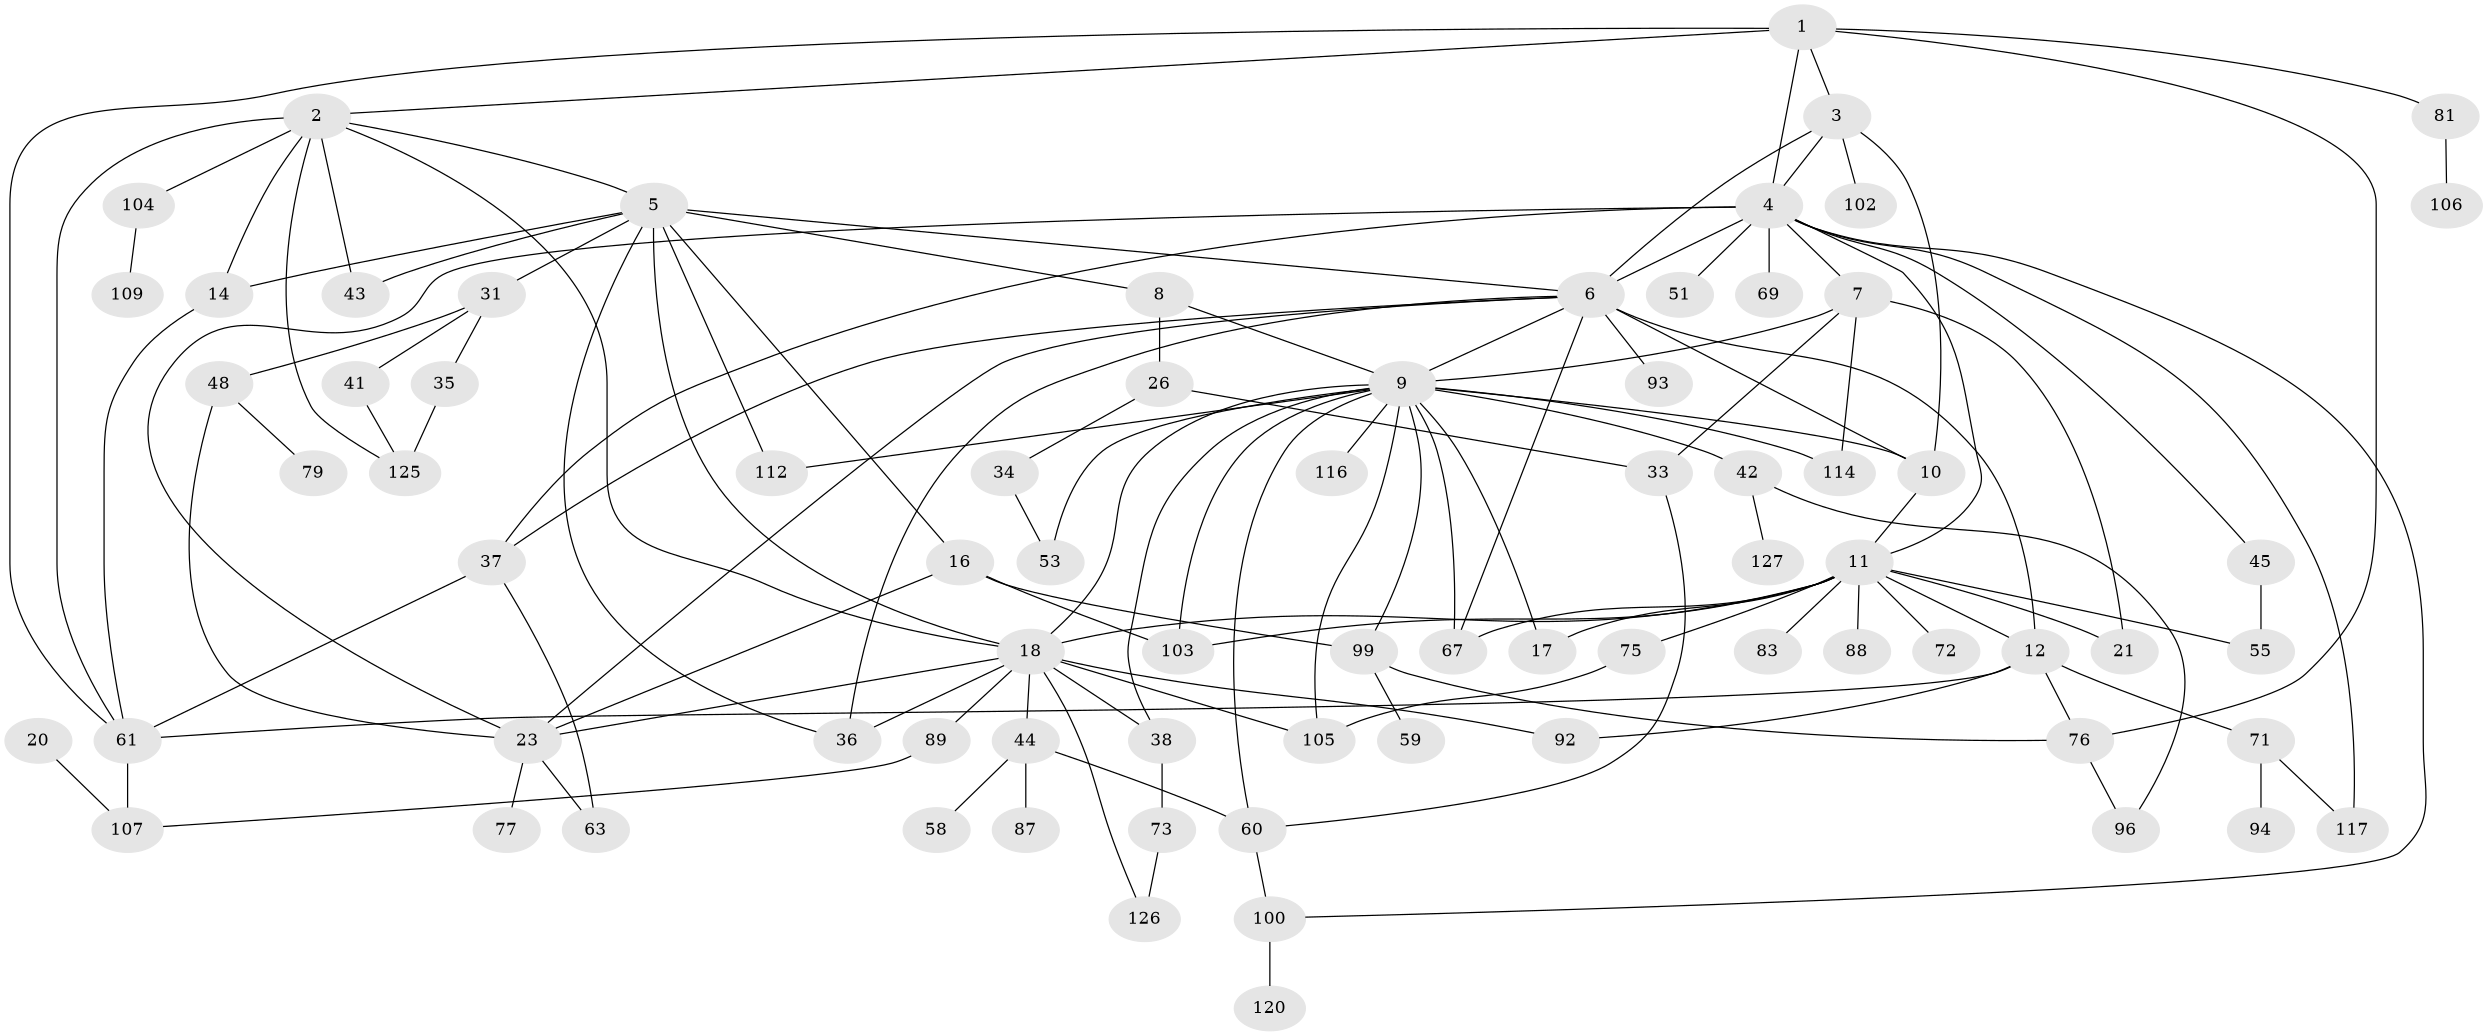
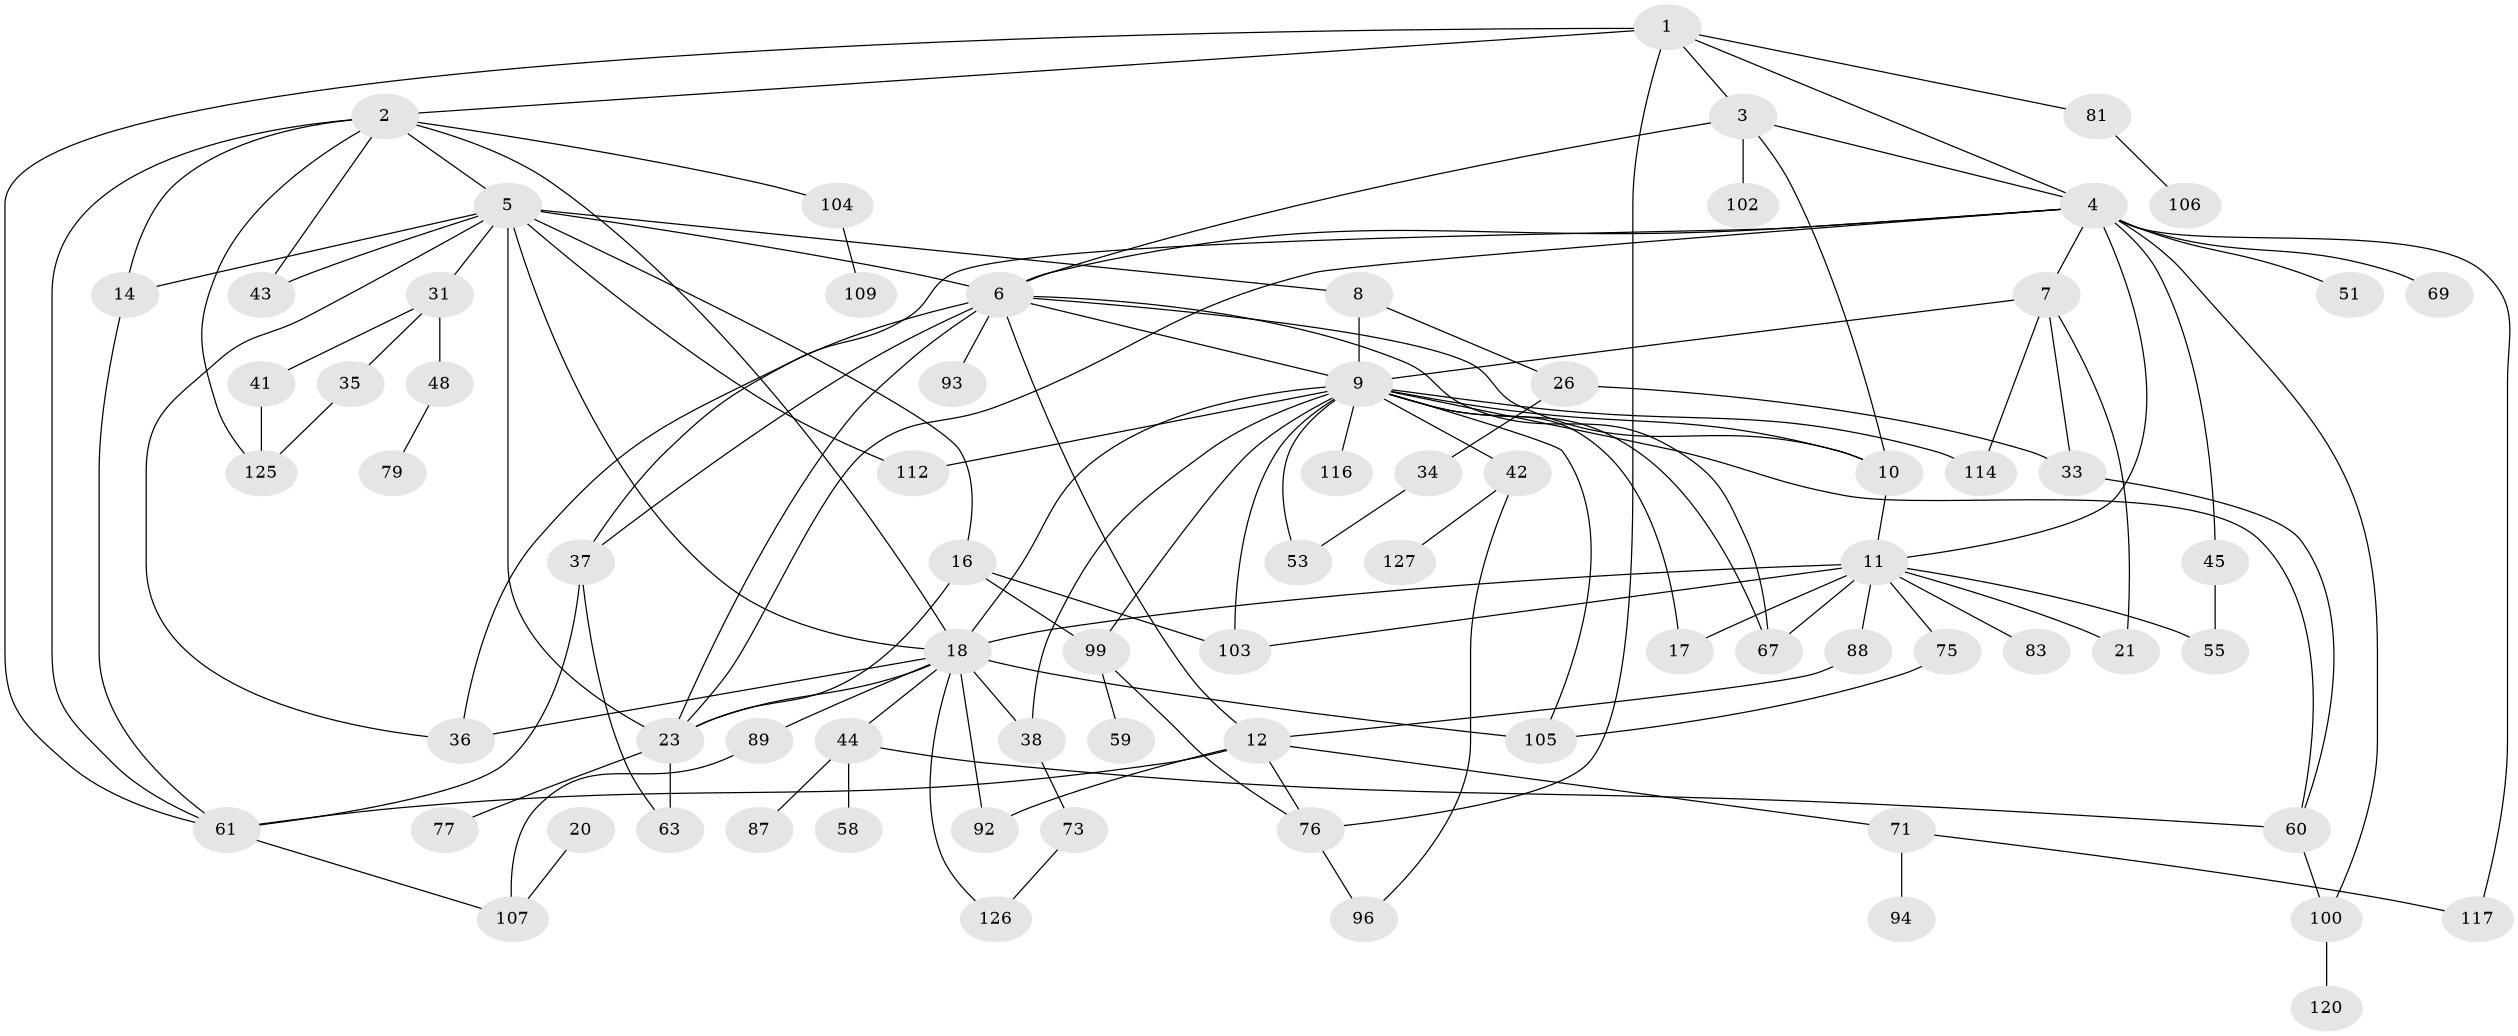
edge "11" -- "12": now "88" -- "12"
node "72": removed
edge "48" -- "23": now "5" -- "23"
